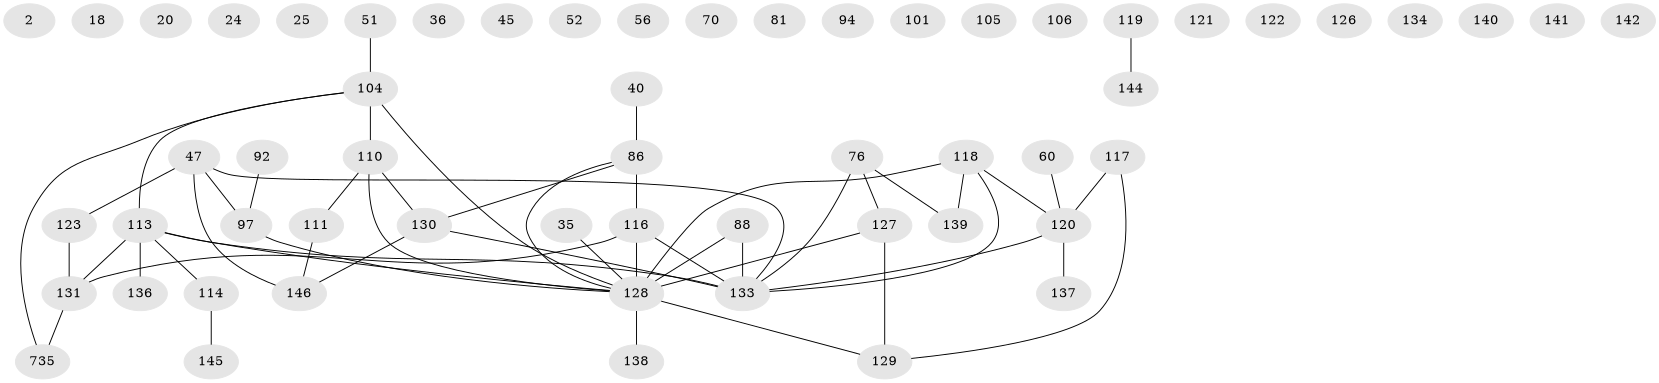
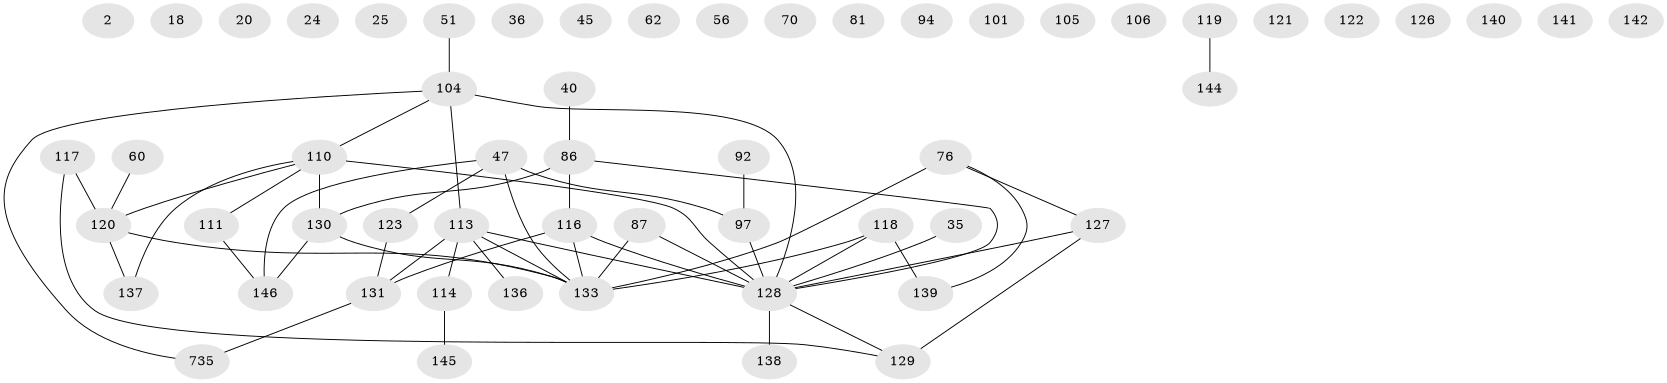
node "52": label "52" -> "62"
node "134": removed
edge "118" -- "120": now "110" -- "120"
edge "110" -- "137": added
node "88": label "88" -> "87"
